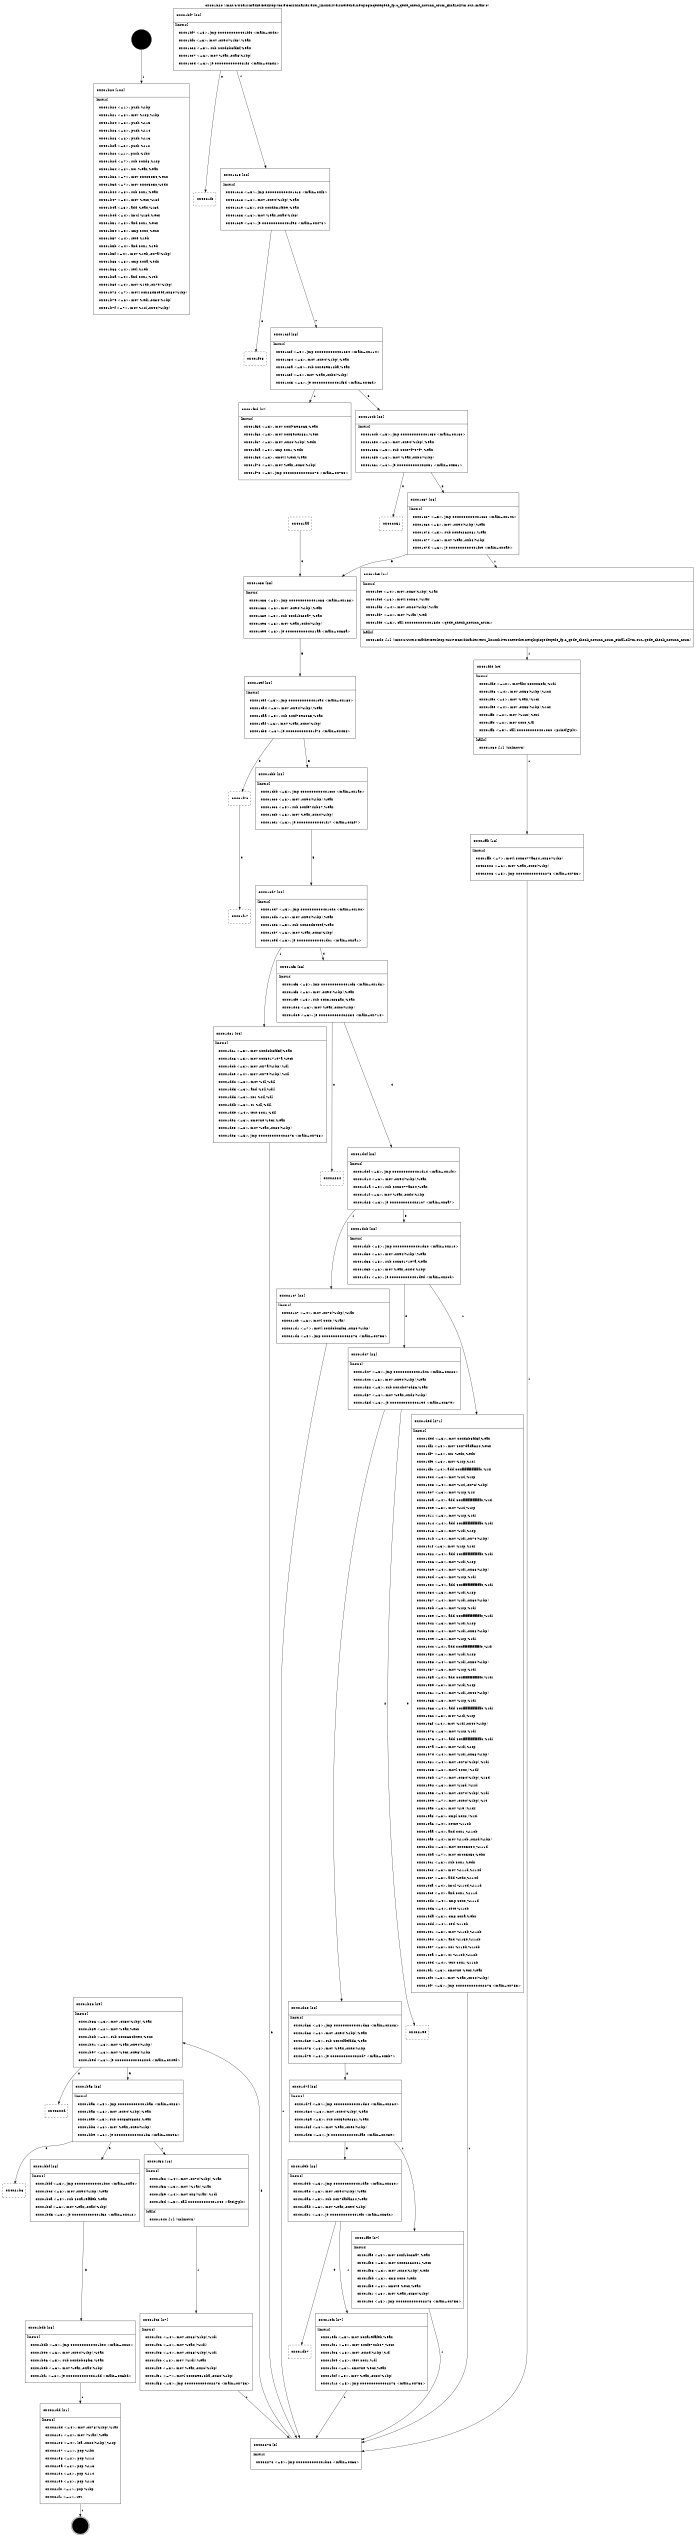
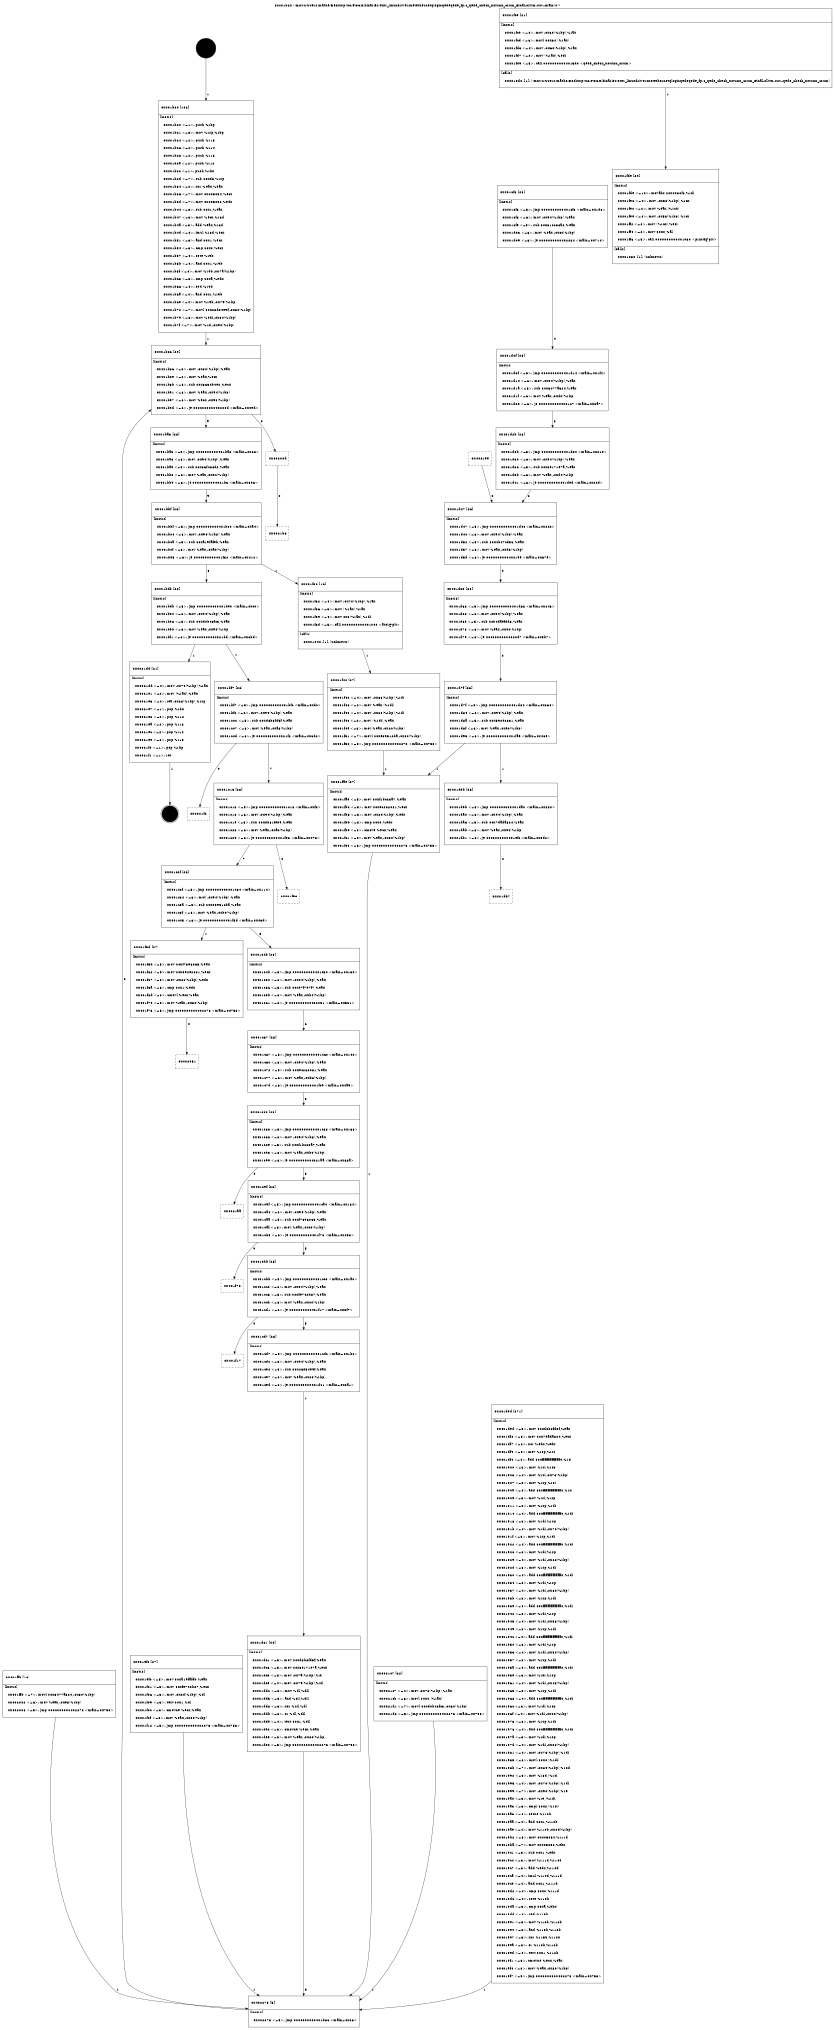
edge "0x401b20 [102]" -> "0x401b86 [29]": added, label "1"
edge "0x401c4b [28]" -> "0x402051": now "0x401f5d [27]" -> "0x402051"
edge "0x4021aa" -> "0x401c83 [28]": reversed
edge "0x401c67 [28]" -> "0x401fc9 [21]": removed, label "1"
edge "0x401bdb [28]" -> "0x401bf7 [28]": added, label "7"
edge "0x401fde [29]" -> "0x401ffb [18]": removed, label "1"
edge "0x401f78" -> "0x401f17": now "0x401cbb [28]" -> "0x401f17"
edge "0x401cd7 [28]" -> "0x401cf3 [28]": removed, label "4"
node "0x402234": removed
edge "0x401d0f [28]" -> "0x4021c7 [22]": removed, label "1"
edge "0x401d2b [28]" -> "0x401ded [271]": removed, label "1"
edge "0x401d47 [28]" -> "0x40219e": reversed
edge "0x401ba3 [28]" -> "0x401f32 [16]": now "0x401bbf [28]" -> "0x401f32 [16]"
edge "0x401d7f [28]" -> "0x401d9b [28]": label " 5" -> " 1"
edge "0x401ba3 [28]" -> "0x4021b6": now "0x40200d" -> "0x4021b6"
edge "0x401d9b [28]" -> "0x401efc [27]": removed, label "1"
edge "0x401f42 [27]" -> "0x402273 [5]": now "0x401f42 [27]" -> "0x401fae [27]"
